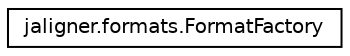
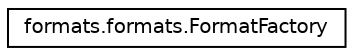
node "jaligner.formats.FormatFactory": label "jaligner.formats.FormatFactory" -> "formats.formats.FormatFactory"
